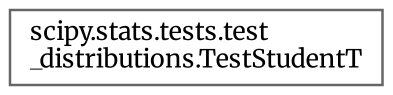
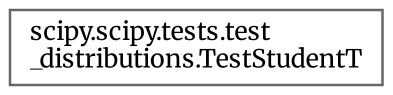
node "scipy.stats.tests.test _distributions.TestStudentT": label "scipy.stats.tests.test _distributions.TestStudentT" -> "scipy.scipy.tests.test _distributions.TestStudentT"
